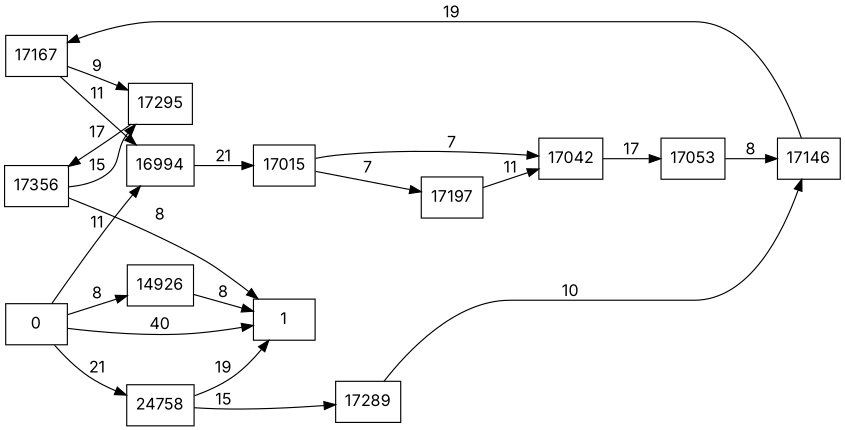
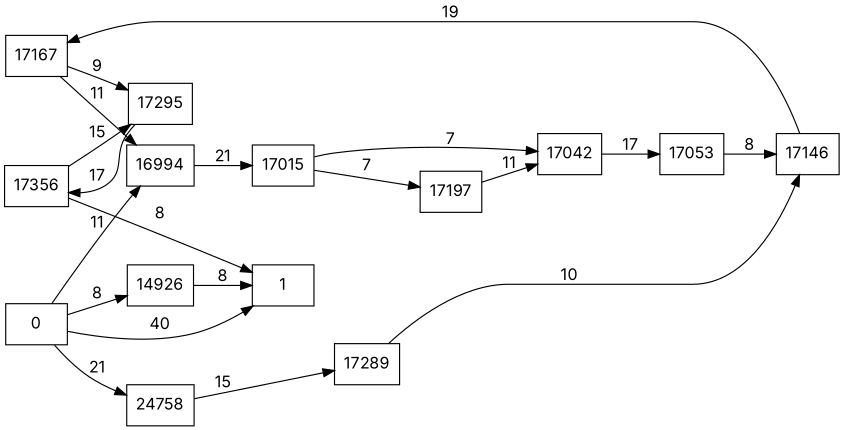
edge "24758" -> "1": removed, label "19"
